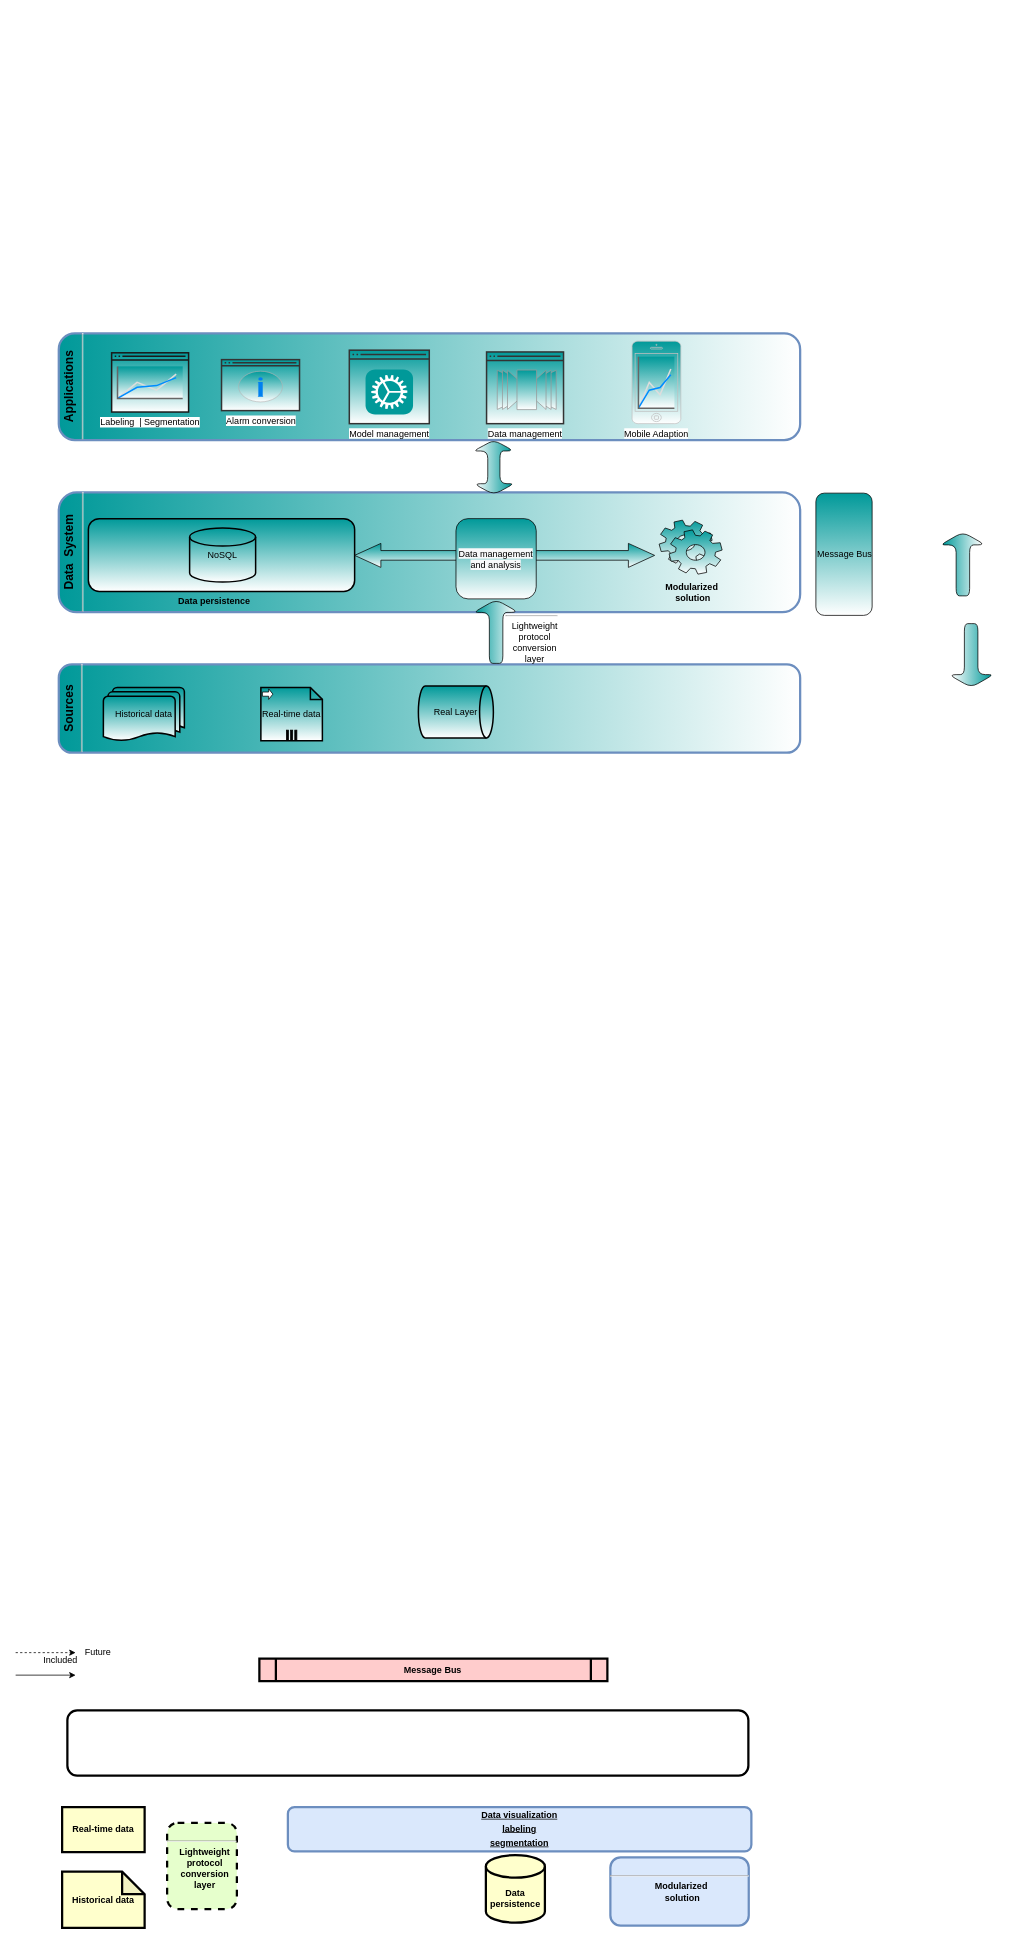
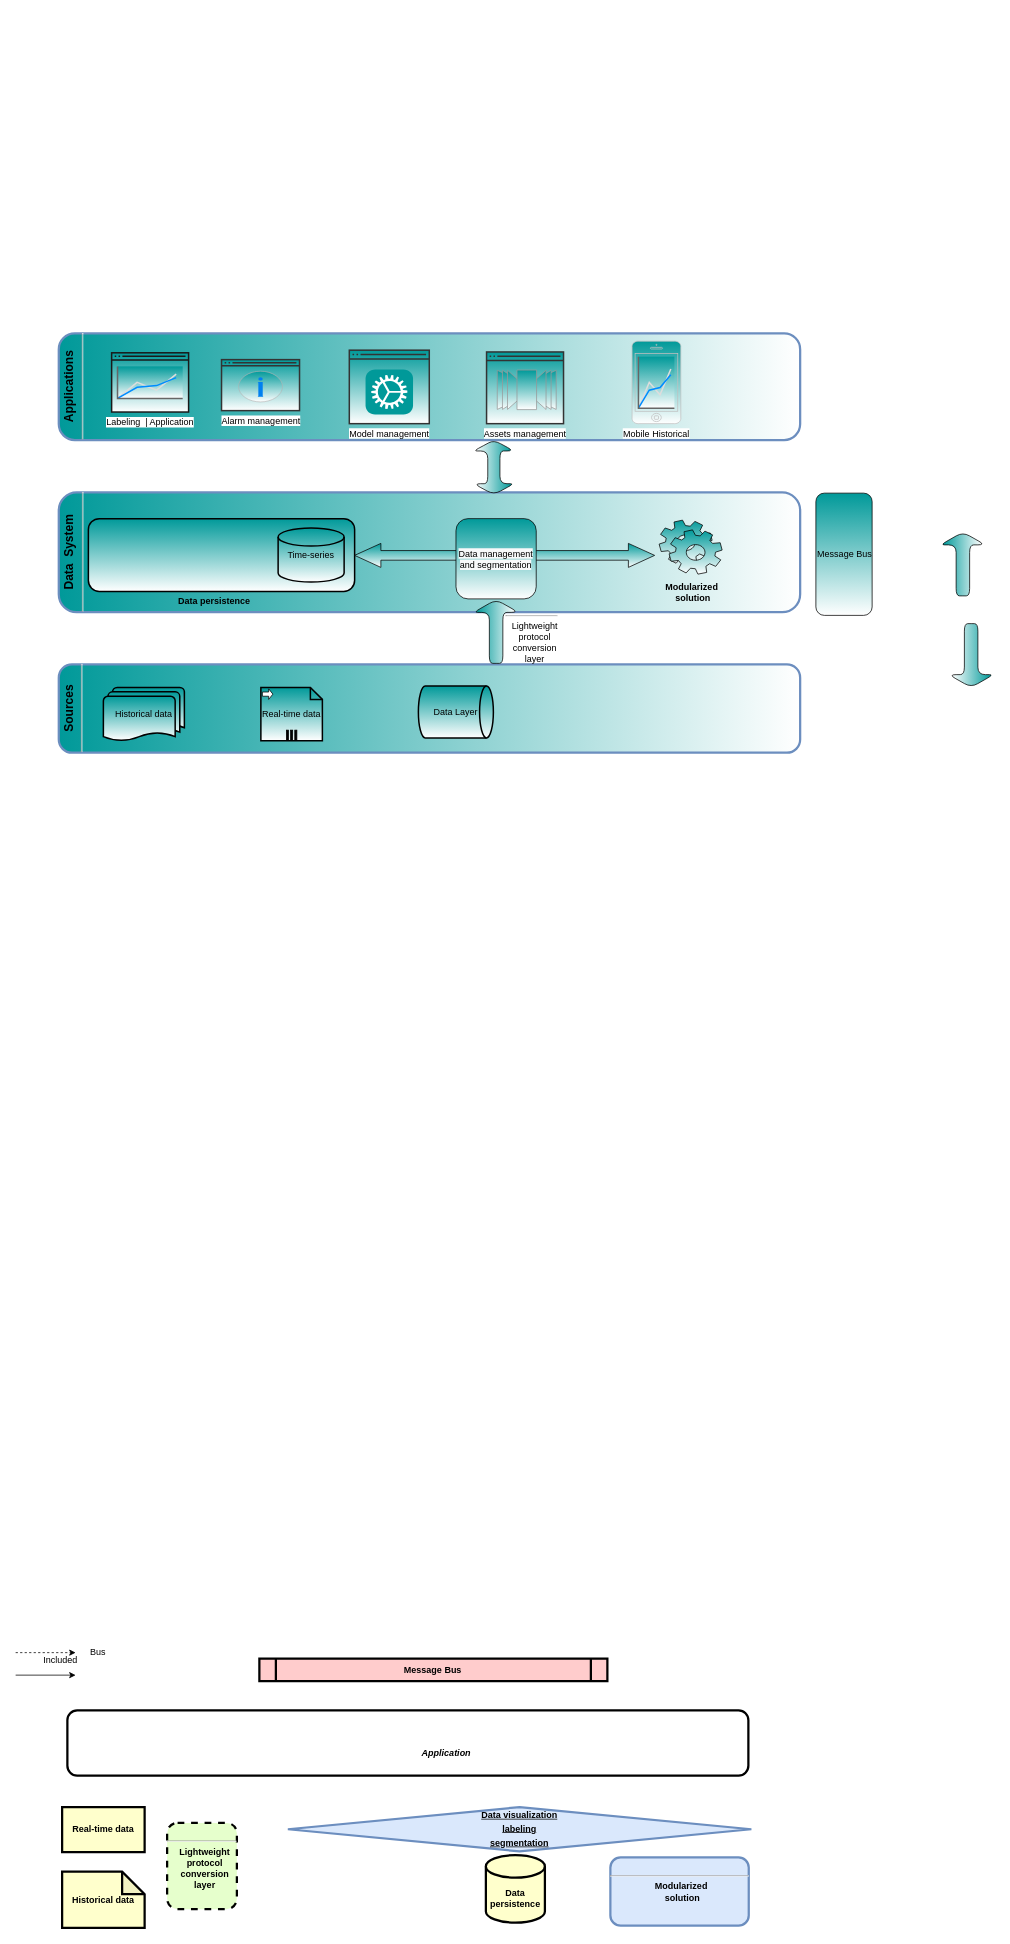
node "Alarm conversion": label "Alarm conversion" -> "Alarm management"
node "Labeling | Segmentation": label "Labeling | Segmentation" -> "Labeling | Application"
node "Data management": label "Data management" -> "Assets management"
node "Mobile Adaption": label "Mobile Adaption" -> "Mobile Historical"
node "NoSQL": removed
node "Time-series": added
node "Data management and analysis": label "Data management and analysis" -> "Data management and segmentation"
node "Real Layer": label "Real Layer" -> "Data Layer"
node "Future": label "Future" -> "Bus"
node "Application": added
node "Data visualization labeling segmentation": shape rounded rectangle -> diamond
